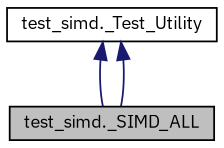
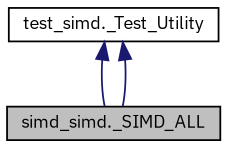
node "test_simd._SIMD_ALL": label "test_simd._SIMD_ALL" -> "simd_simd._SIMD_ALL"
